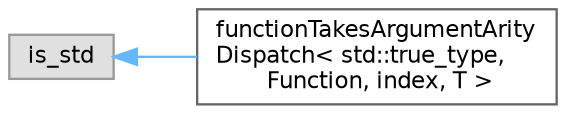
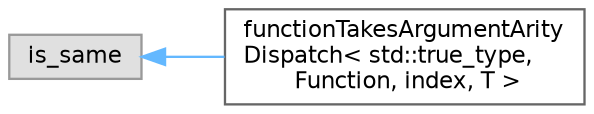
node "is_std": label "is_std" -> "is_same"
